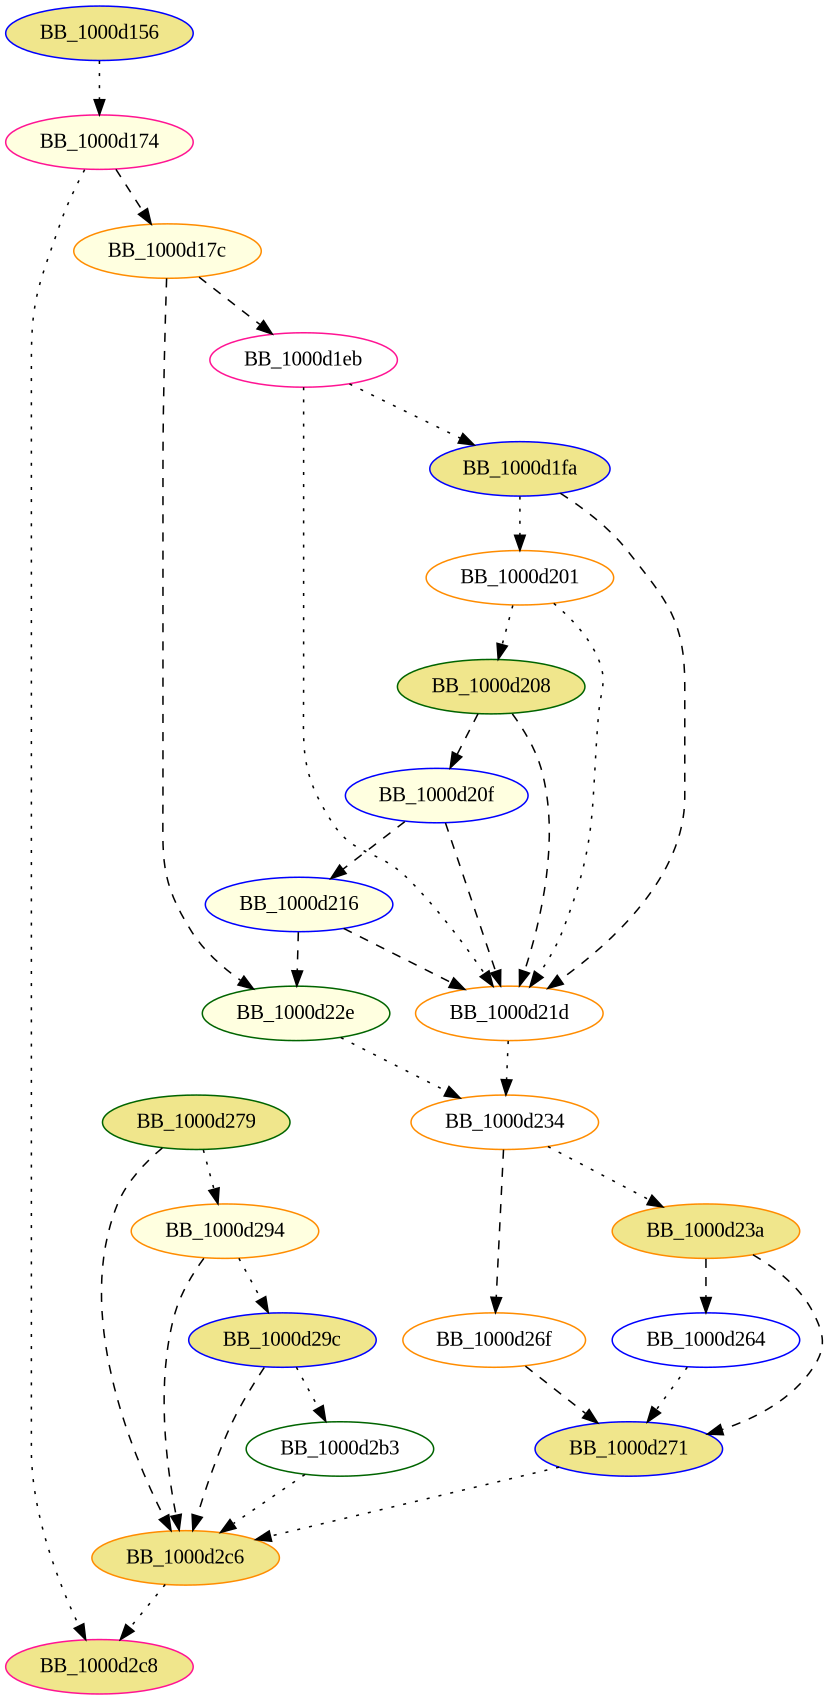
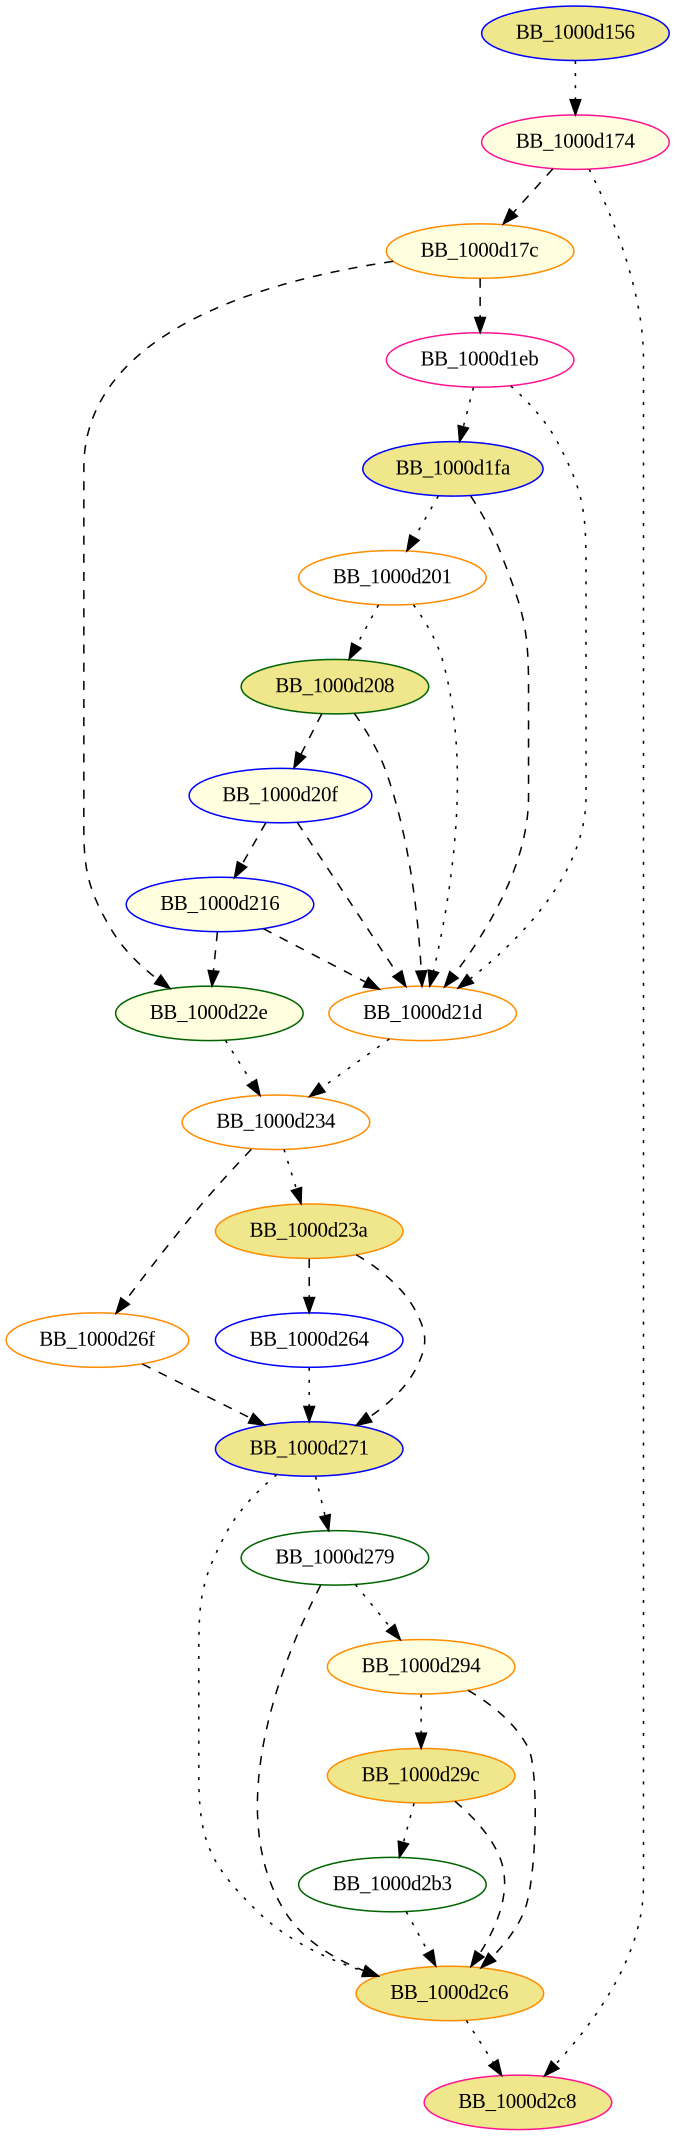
node "BB_1000d279": fillcolor khaki -> white
node "BB_1000d29c": color blue -> darkorange
edge "BB_1000d271" -> "BB_1000d279": added
